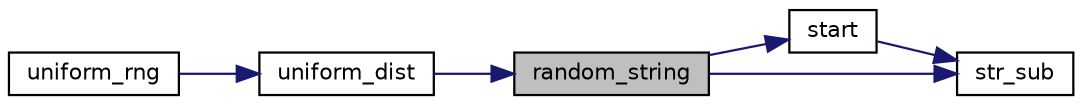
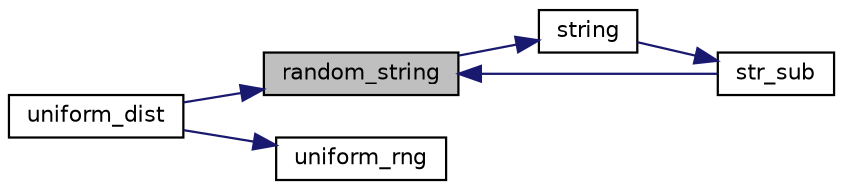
node "start": label "start" -> "string"
edge "uniform_rng" -> "uniform_dist": reversed
edge "random_string" -> "str_sub": reversed
